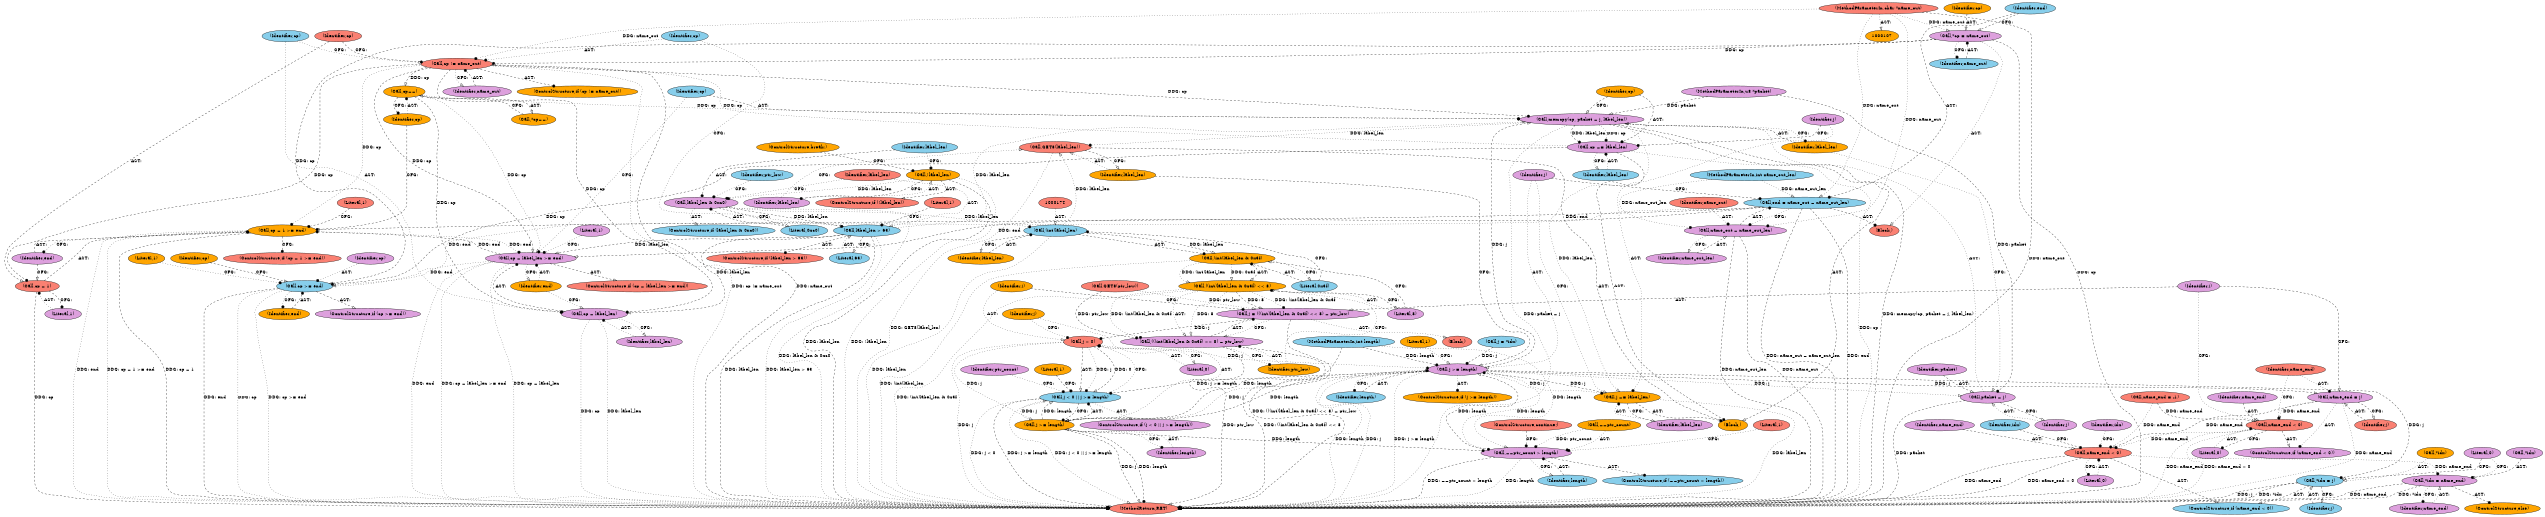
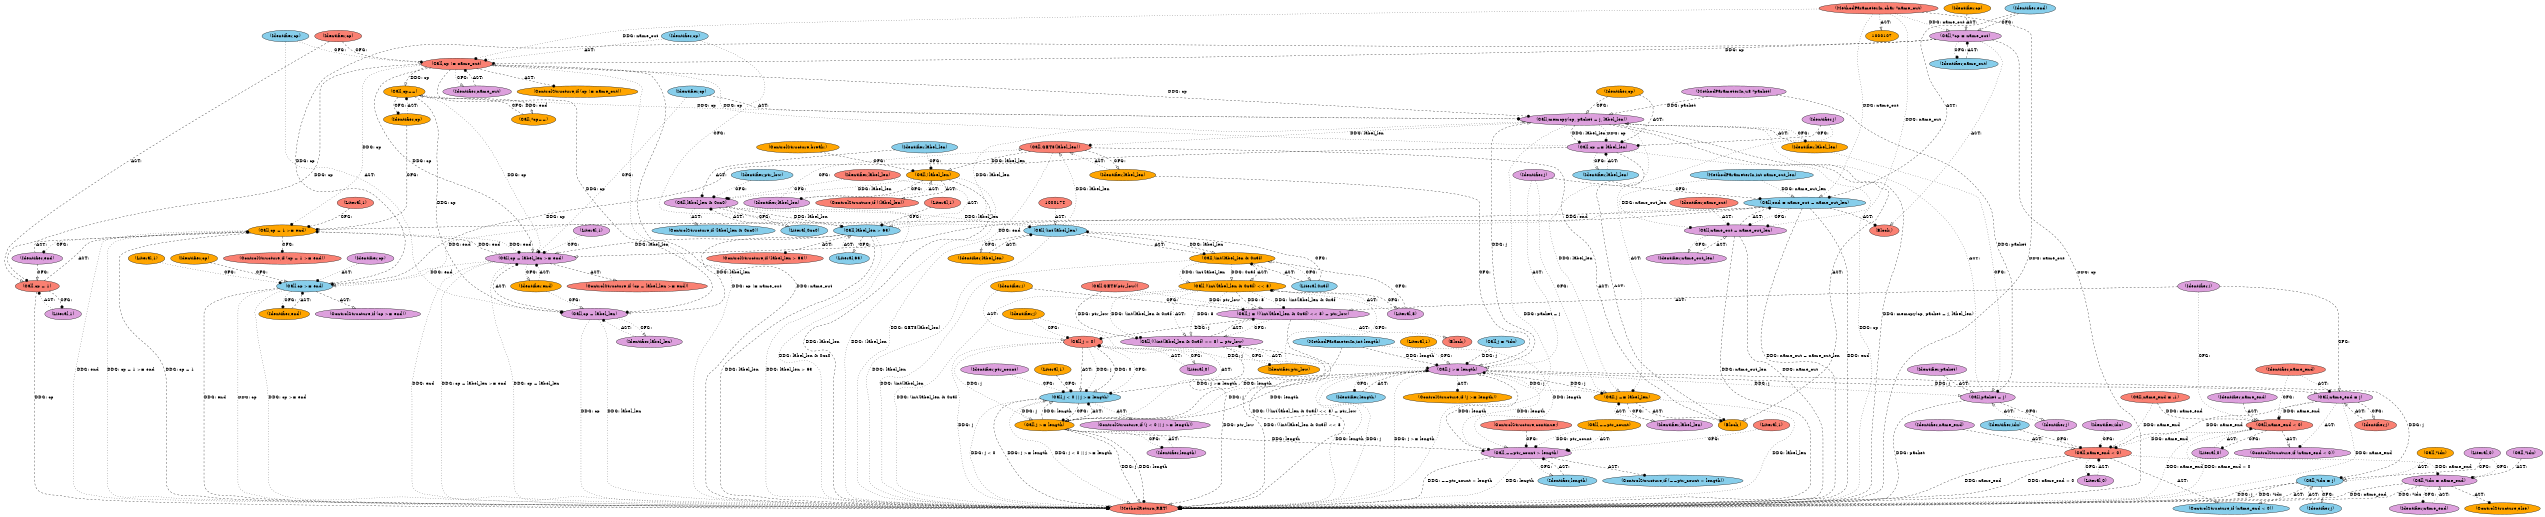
edge "(Call,cp++)" -> "(Call,*cp++)": label "AST: " -> "DDG: end"
edge "(Call,GET8(label_len))" -> "(Call,!label_len)": added, label "DDG: label_len"
